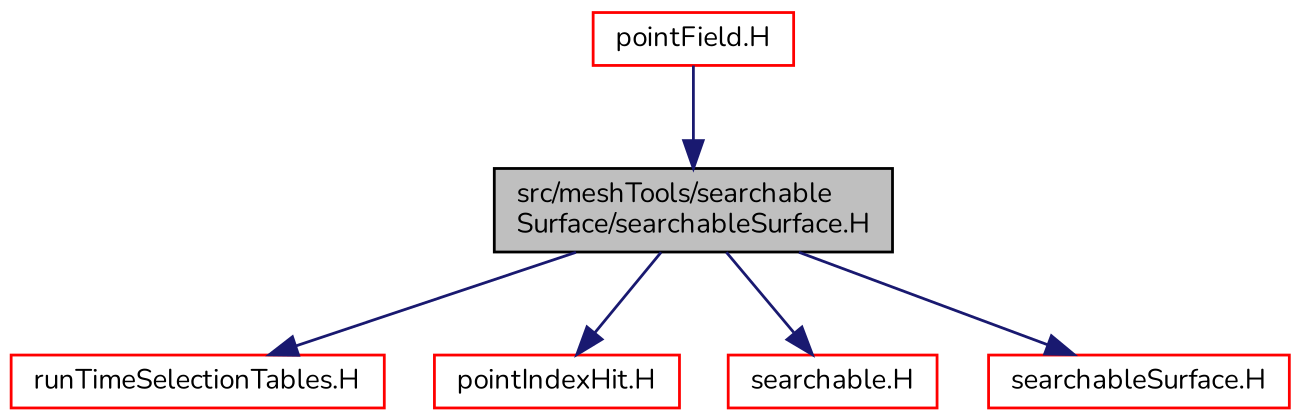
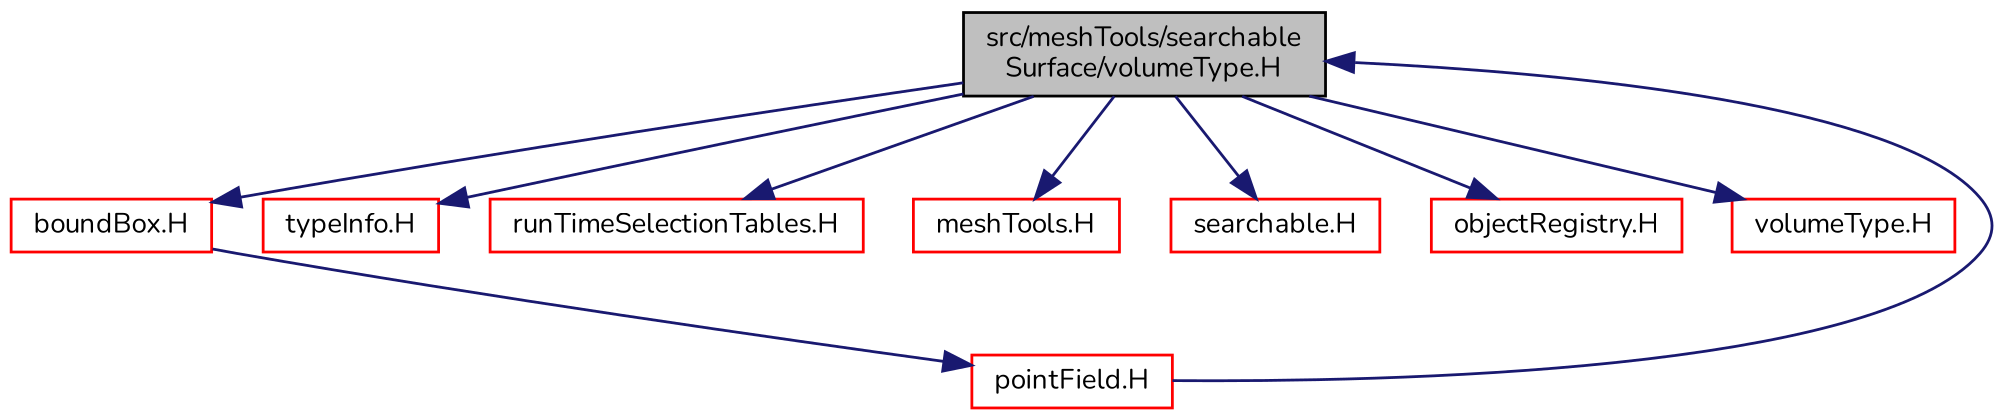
node "src/meshTools/searchable Surface/searchableSurface.H": label "src/meshTools/searchable Surface/searchableSurface.H" -> "src/meshTools/searchable Surface/volumeType.H"
node "boundBox.H": added
node "typeInfo.H": added
node "objectRegistry.H": added
node "pointIndexHit.H": label "pointIndexHit.H" -> "meshTools.H"
node "searchableSurface.H": label "searchableSurface.H" -> "volumeType.H"
